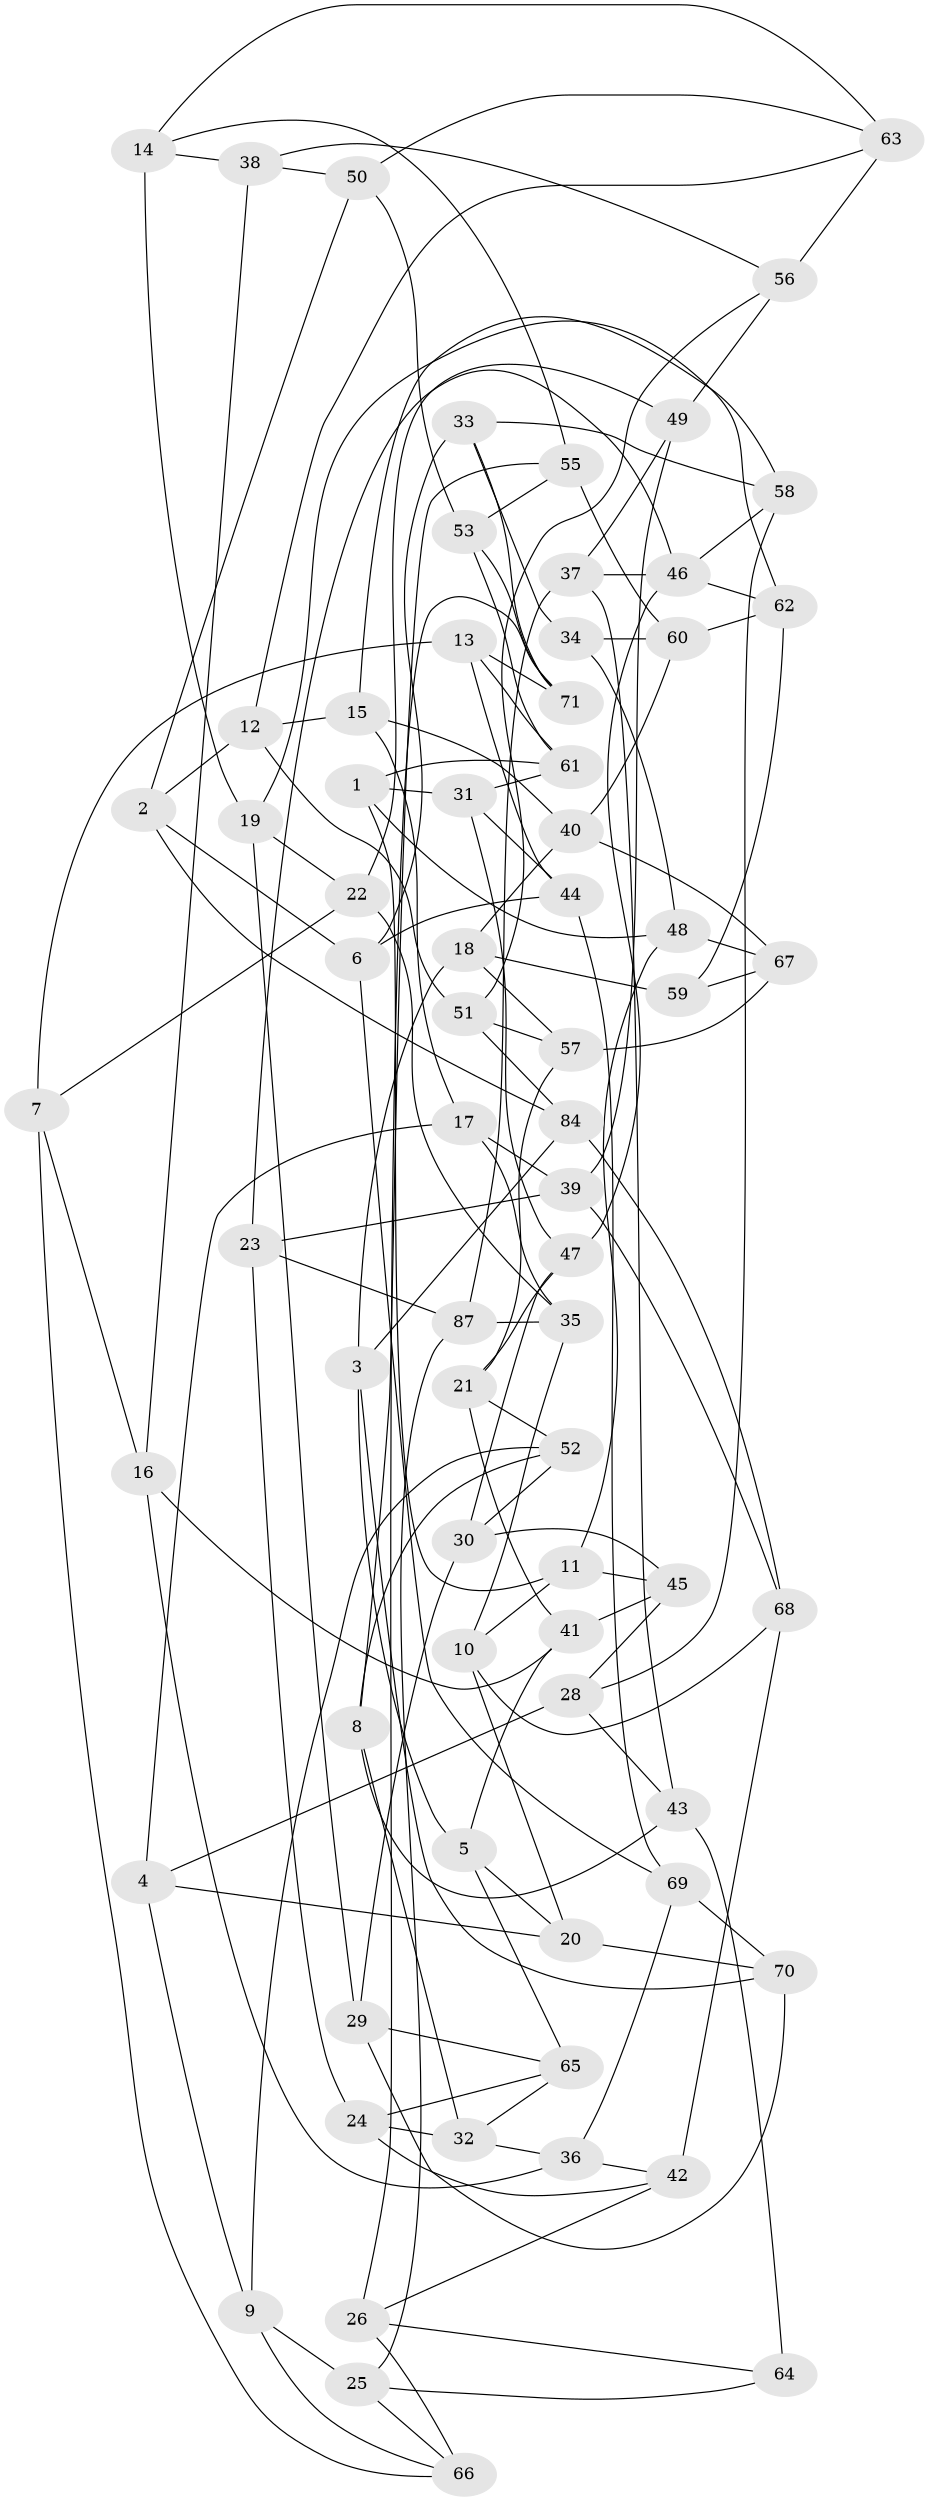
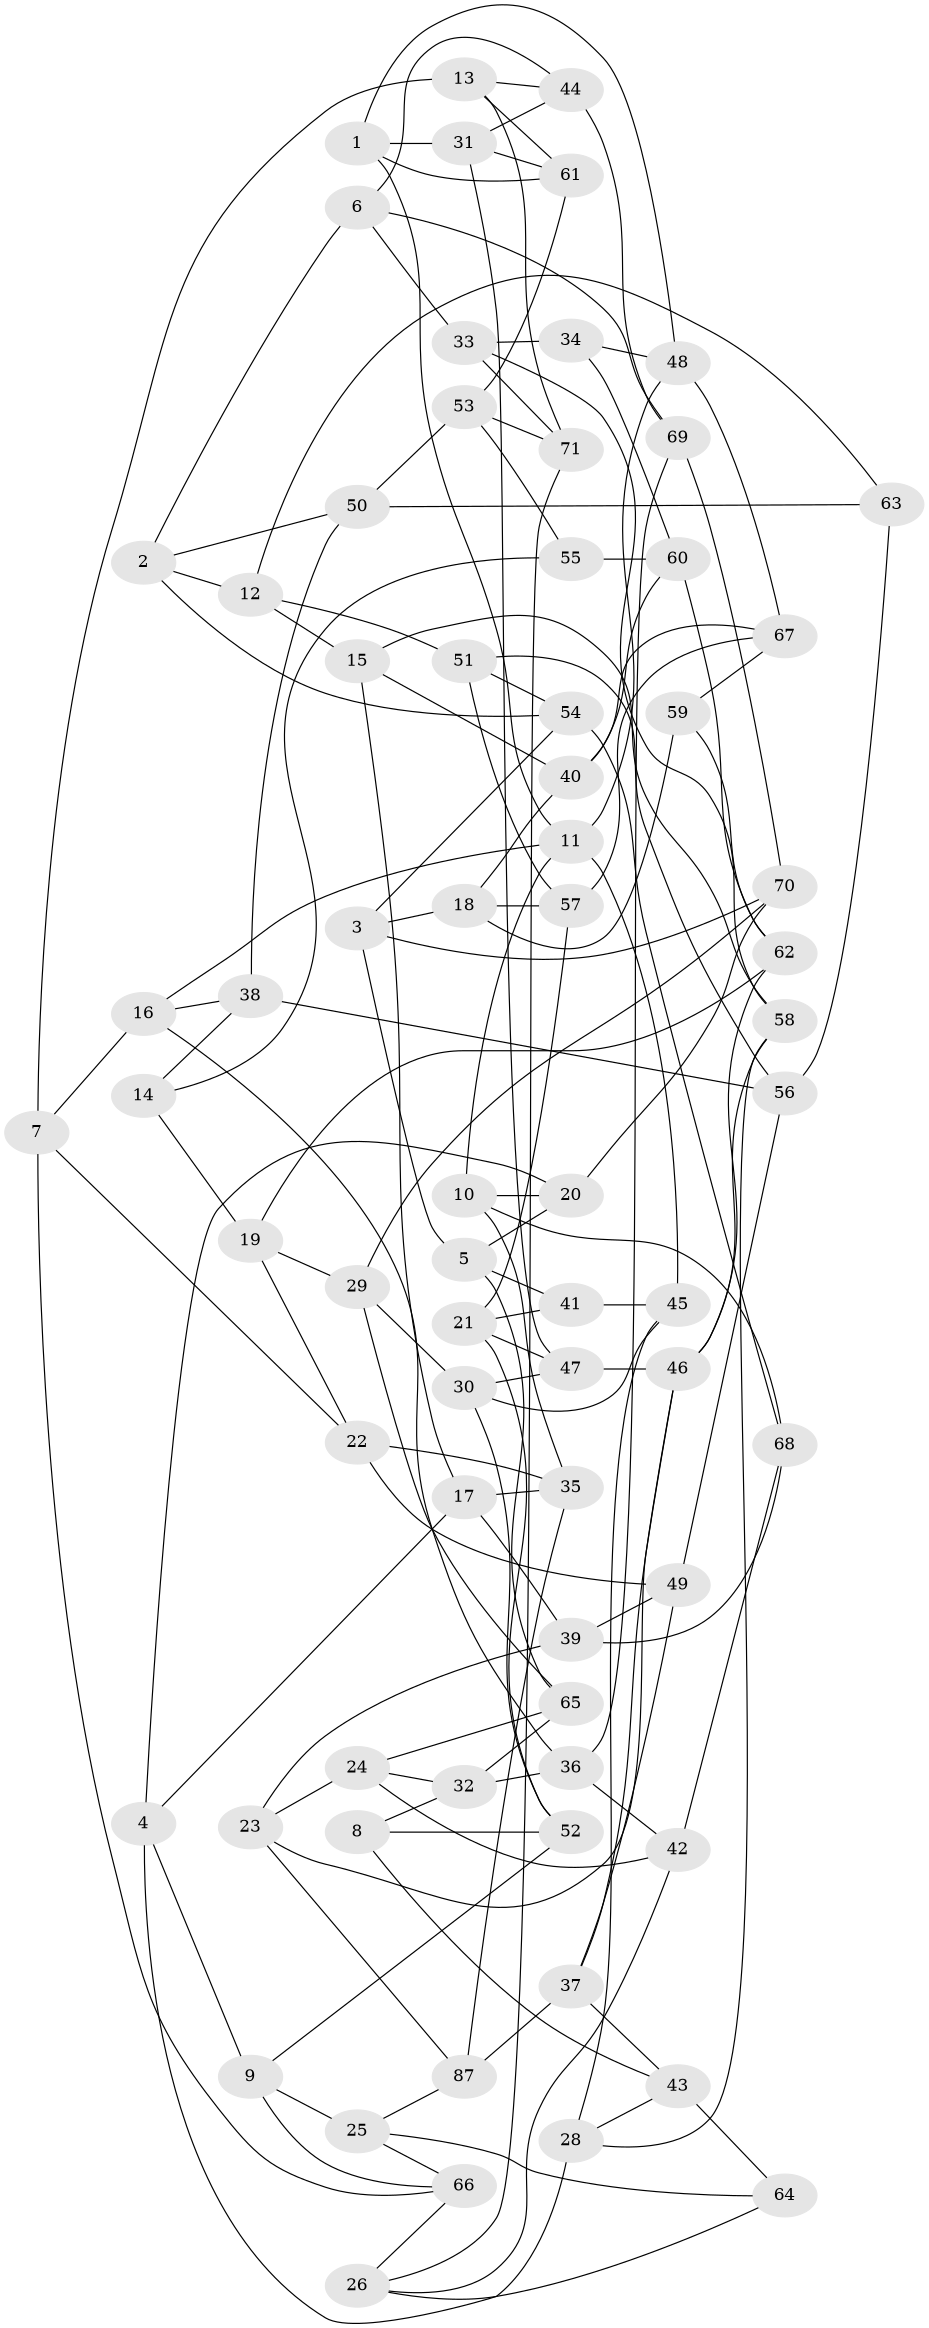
edge "63" -- "14": removed
edge "55" -- "8": removed
node "84": label "84" -> "54"
edge "16" -- "41": now "16" -- "11"
